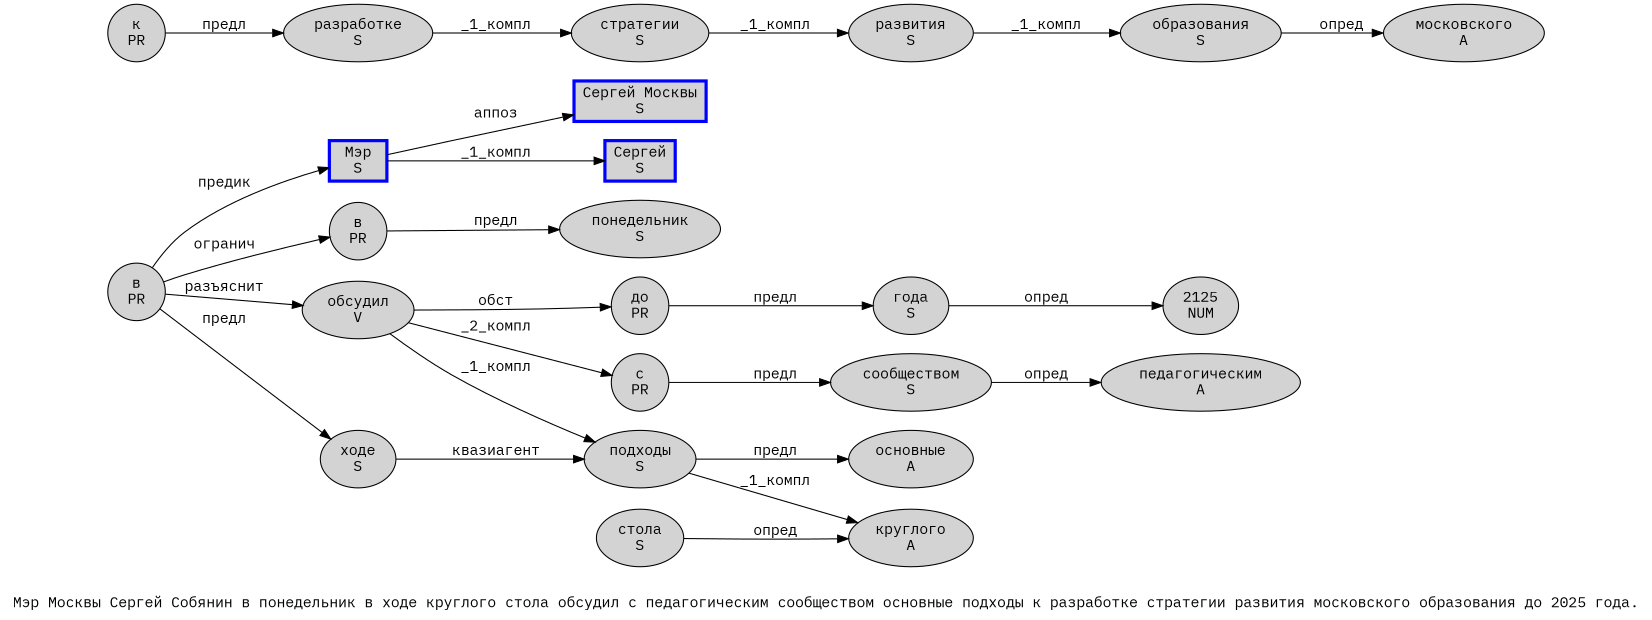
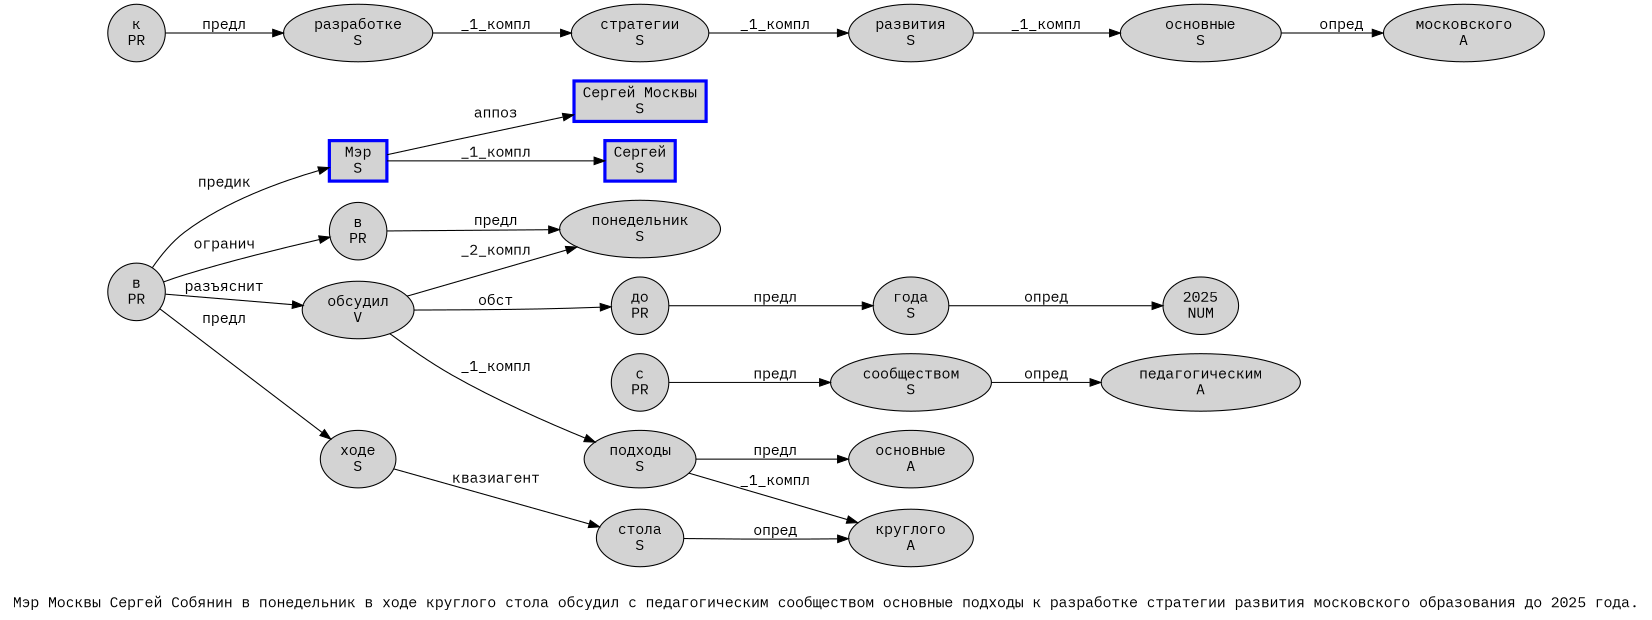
node "образования S": label "образования S" -> "основные S"
node "2125 NUM": label "2125 NUM" -> "2025 NUM"
edge "обсудил V" -> "с PR": now "обсудил V" -> "понедельник S"
edge "ходе S" -> "подходы S": now "ходе S" -> "стола S"
